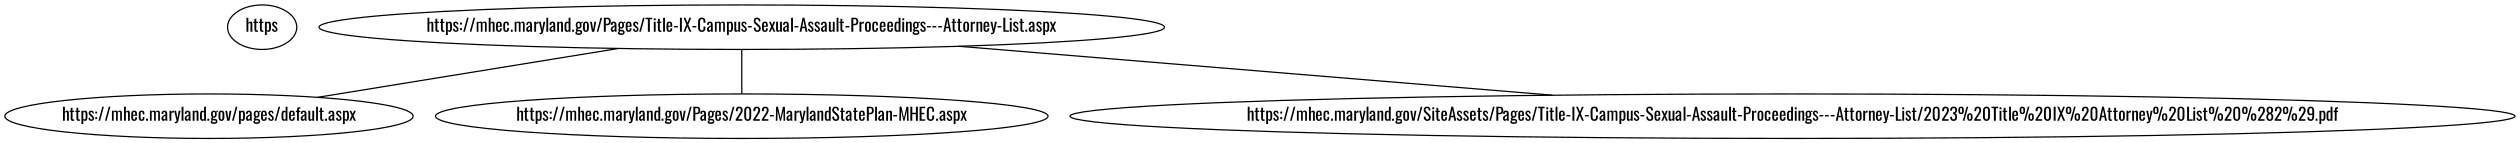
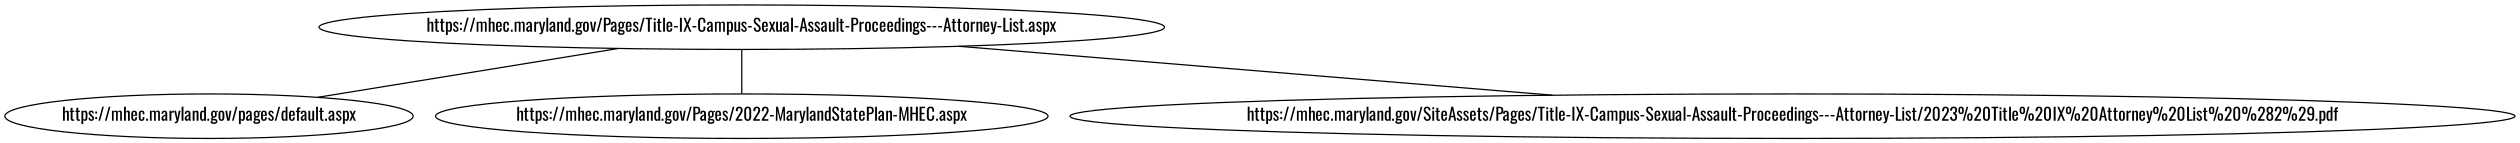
node "https": removed
